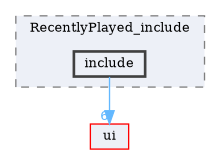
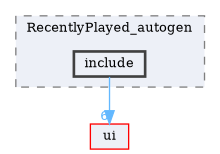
cluster "RecentlyPlayed_include": label "RecentlyPlayed_include" -> "RecentlyPlayed_autogen"
